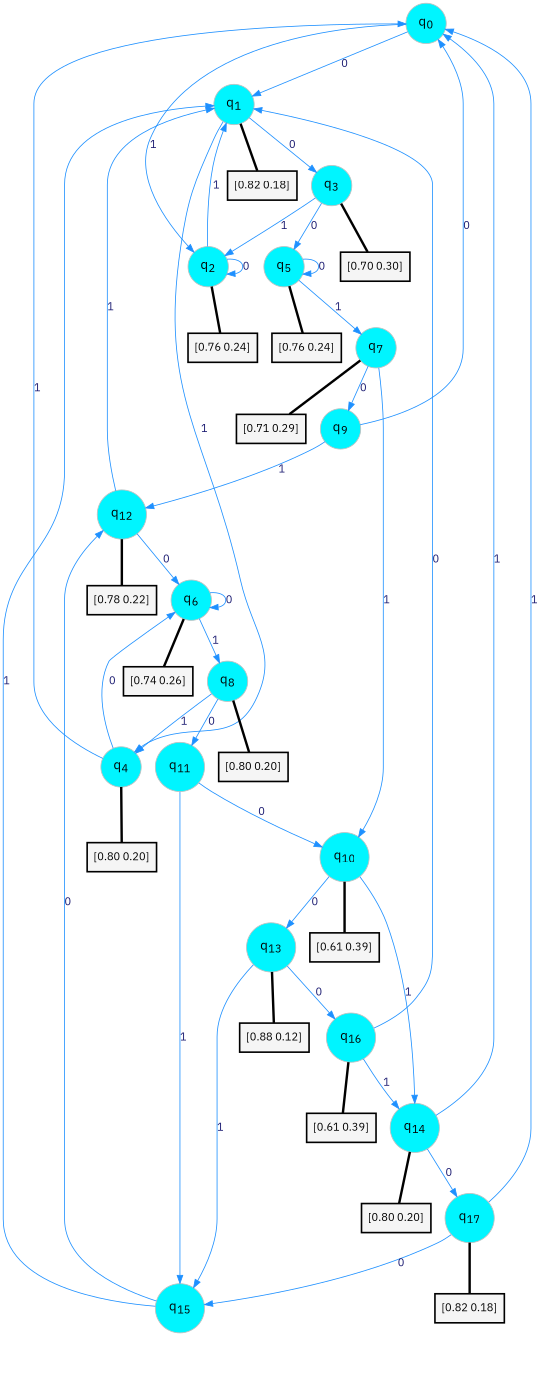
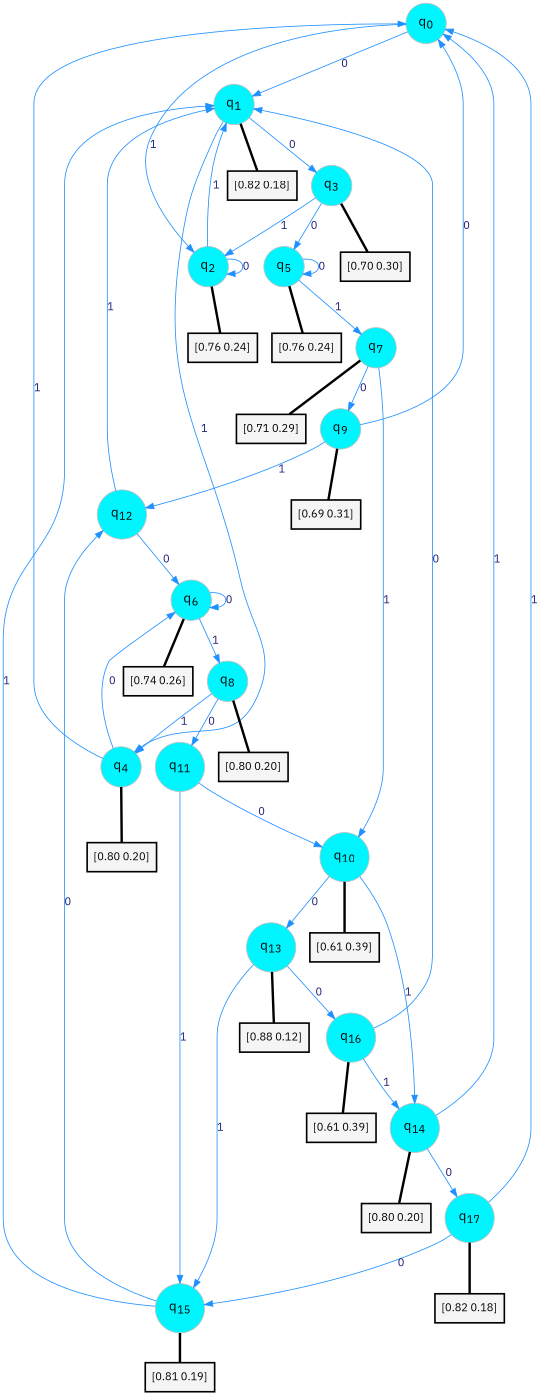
node "[0.69 0.31]": added
node "[0.78 0.22]": removed
node "[0.81 0.19]": added
